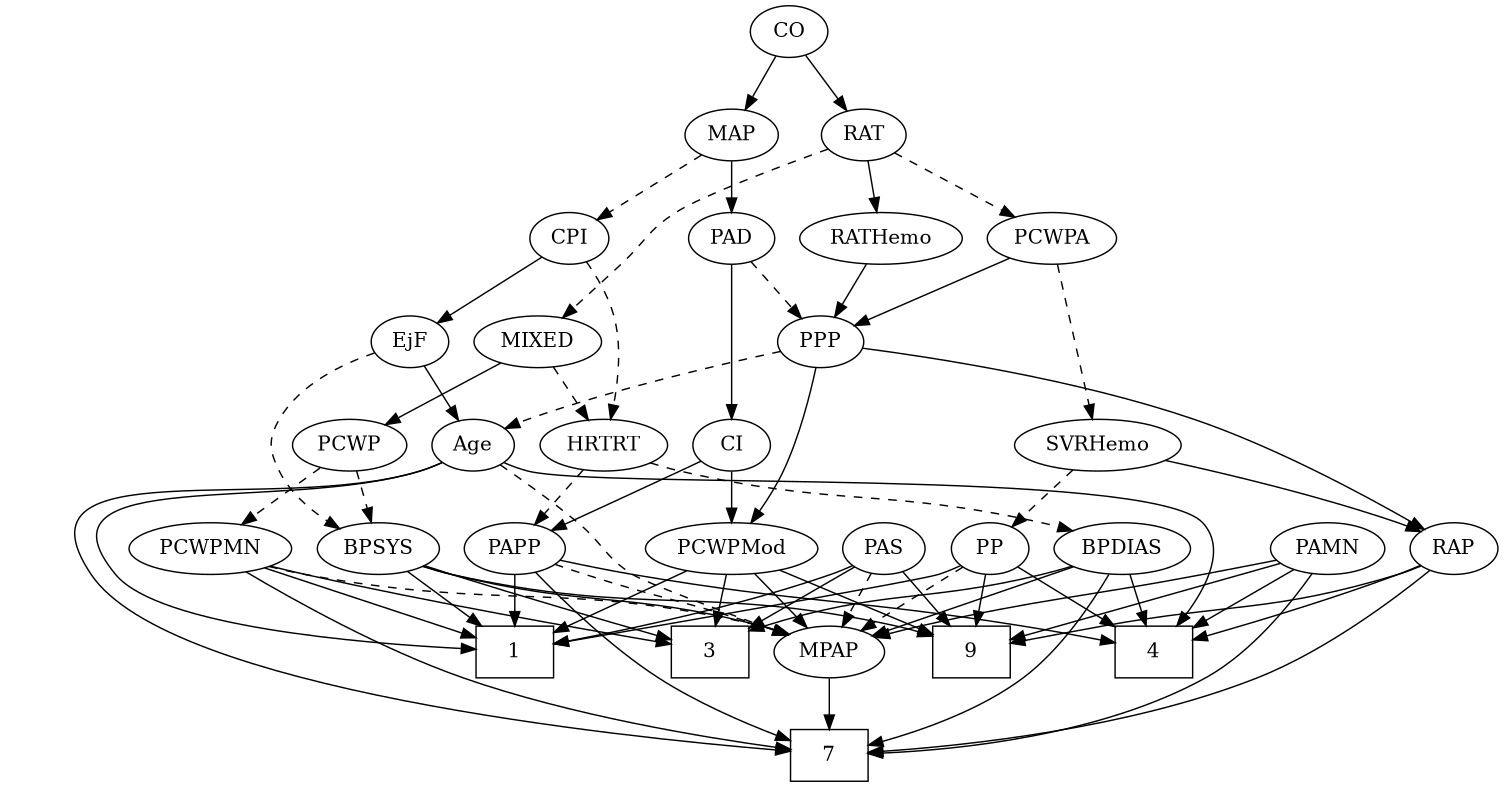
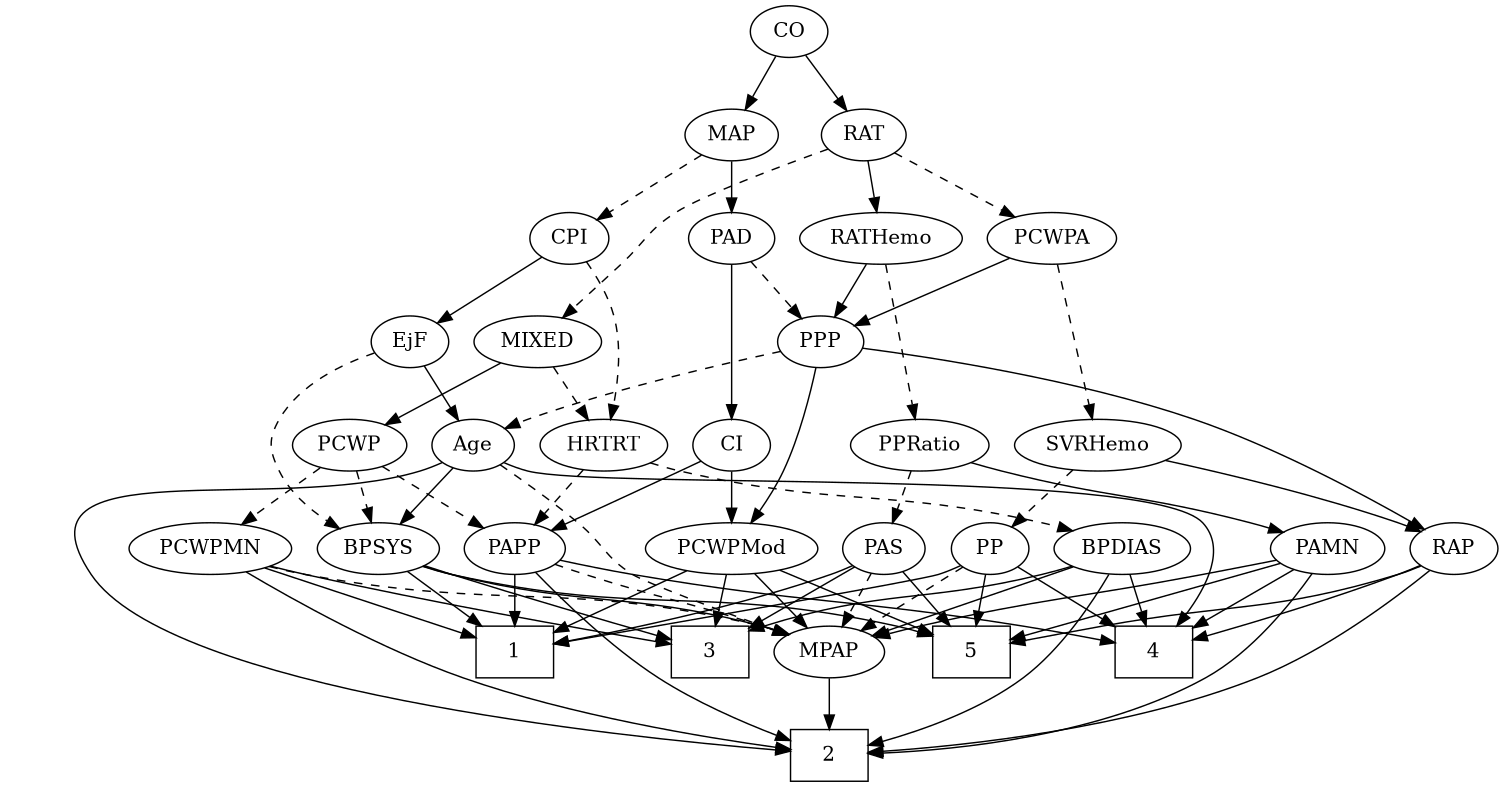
node "PPRatio": added
edge "PCWP" -> "PAPP": added
edge "Age" -> "1": now "Age" -> "BPSYS"
node "9": label "9" -> "5"
node "7": label "7" -> "2"
